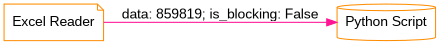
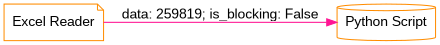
edge "Excel Reader" -> "Python Script": label "data: 859819; is_blocking: False" -> "data: 259819; is_blocking: False"
